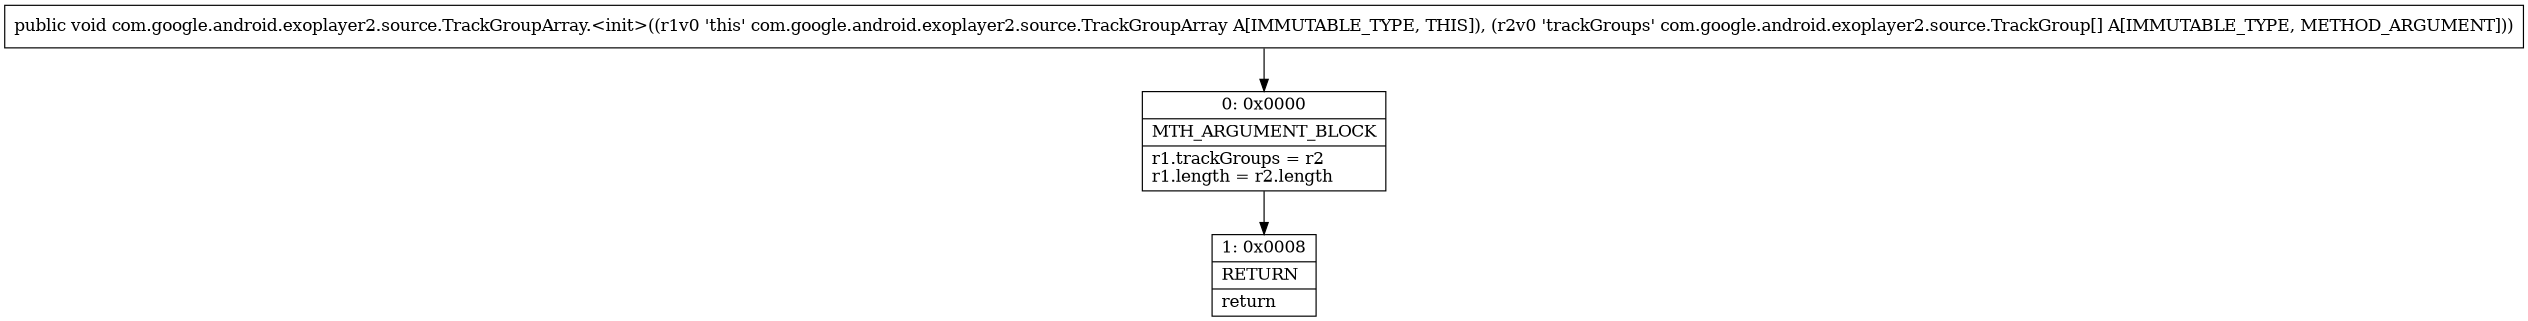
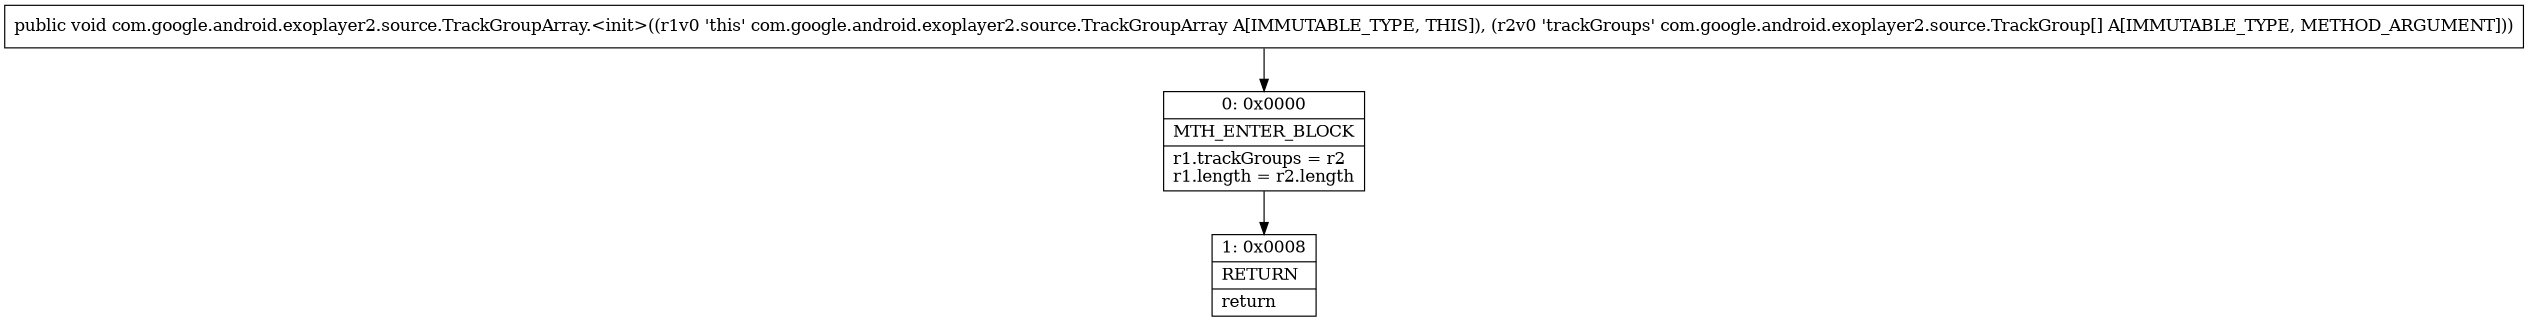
node "0: 0x0000": text "MTH_ARGUMENT_BLOCK" -> "MTH_ENTER_BLOCK"
